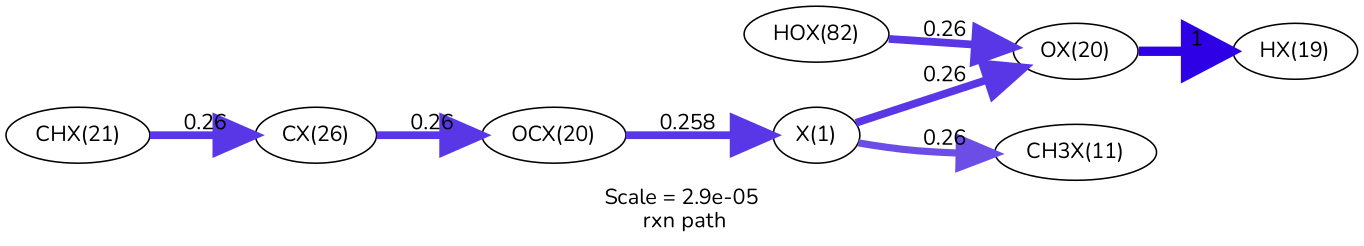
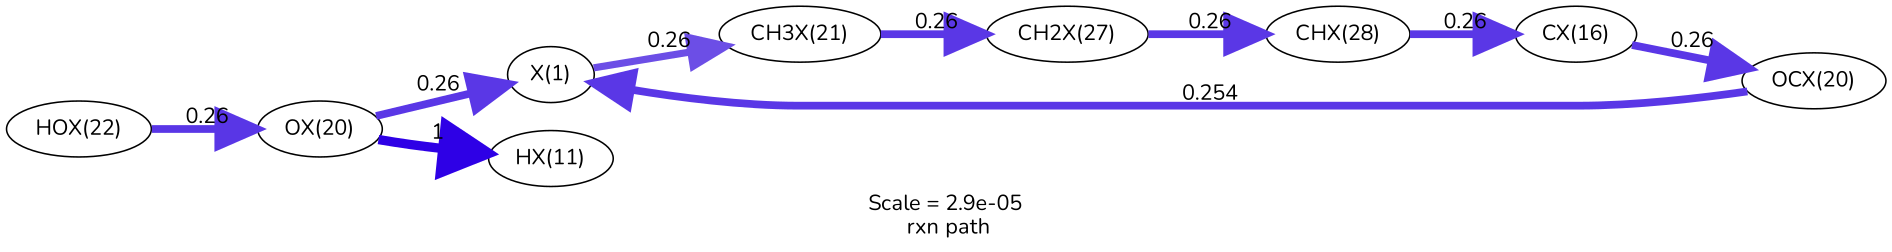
node "HOX(82)": label "HOX(82)" -> "HOX(22)"
node "CH2X(27)": added
node "HX(19)": label "HX(19)" -> "HX(11)"
edge "X(1)" -> "OX(20)": reversed
edge "OCX(20)" -> "X(1)": label " 0.258" -> " 0.254"
node "CHX(21)": label "CHX(21)" -> "CHX(28)"
node "CX(26)": label "CX(26)" -> "CX(16)"
node "CH3X(11)": label "CH3X(11)" -> "CH3X(21)"
